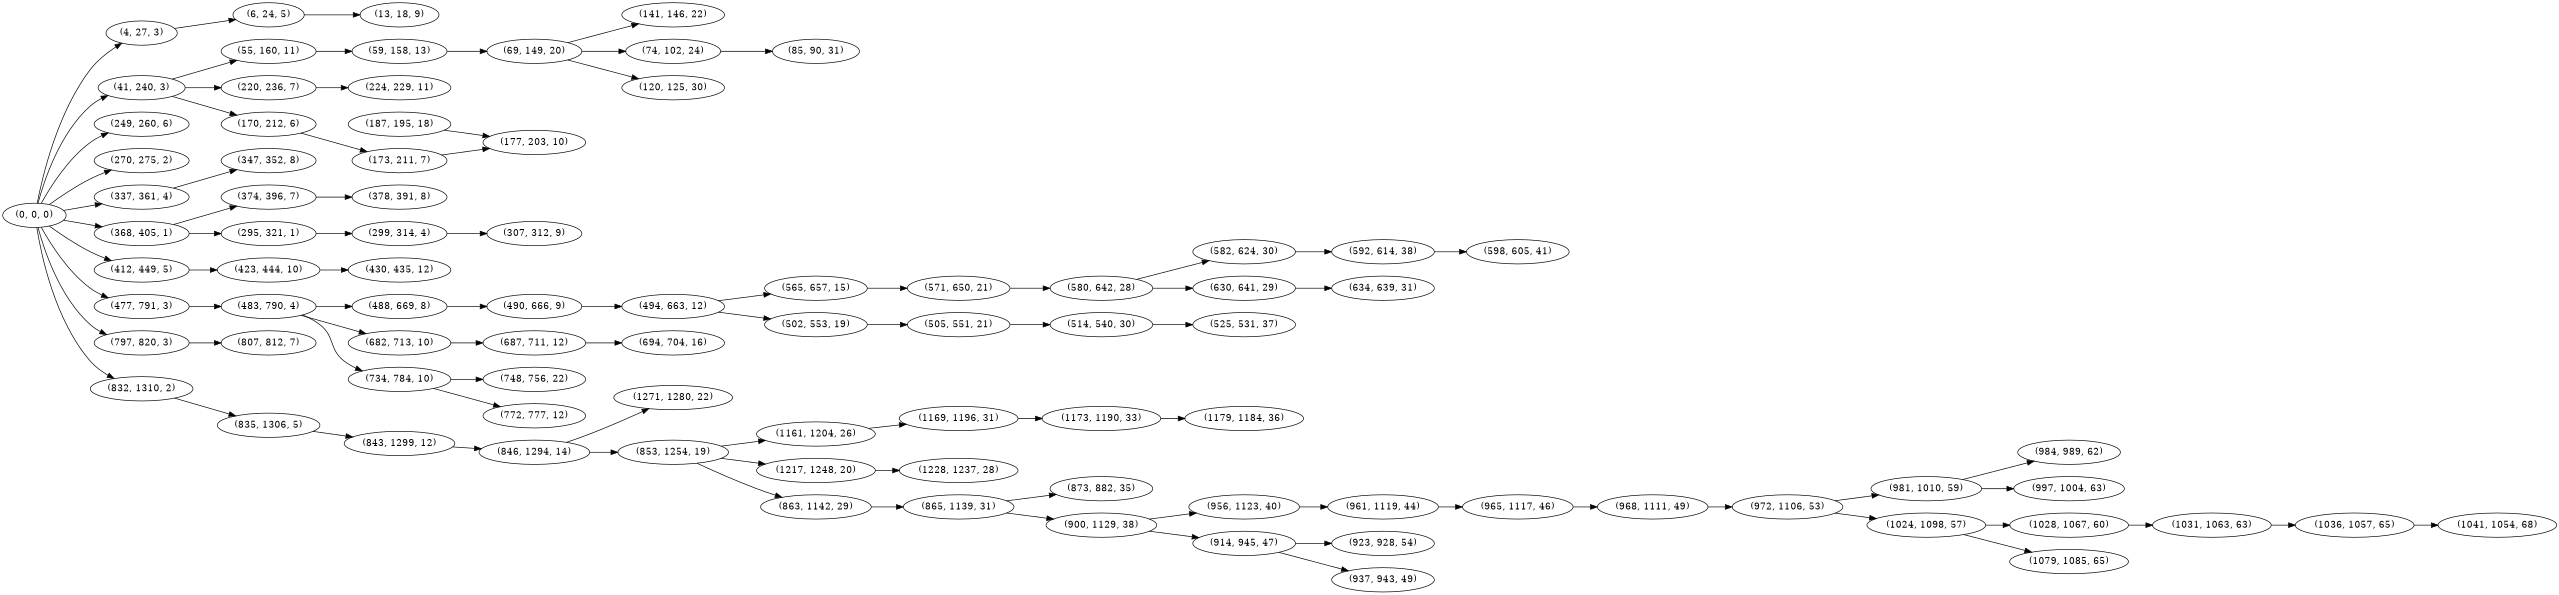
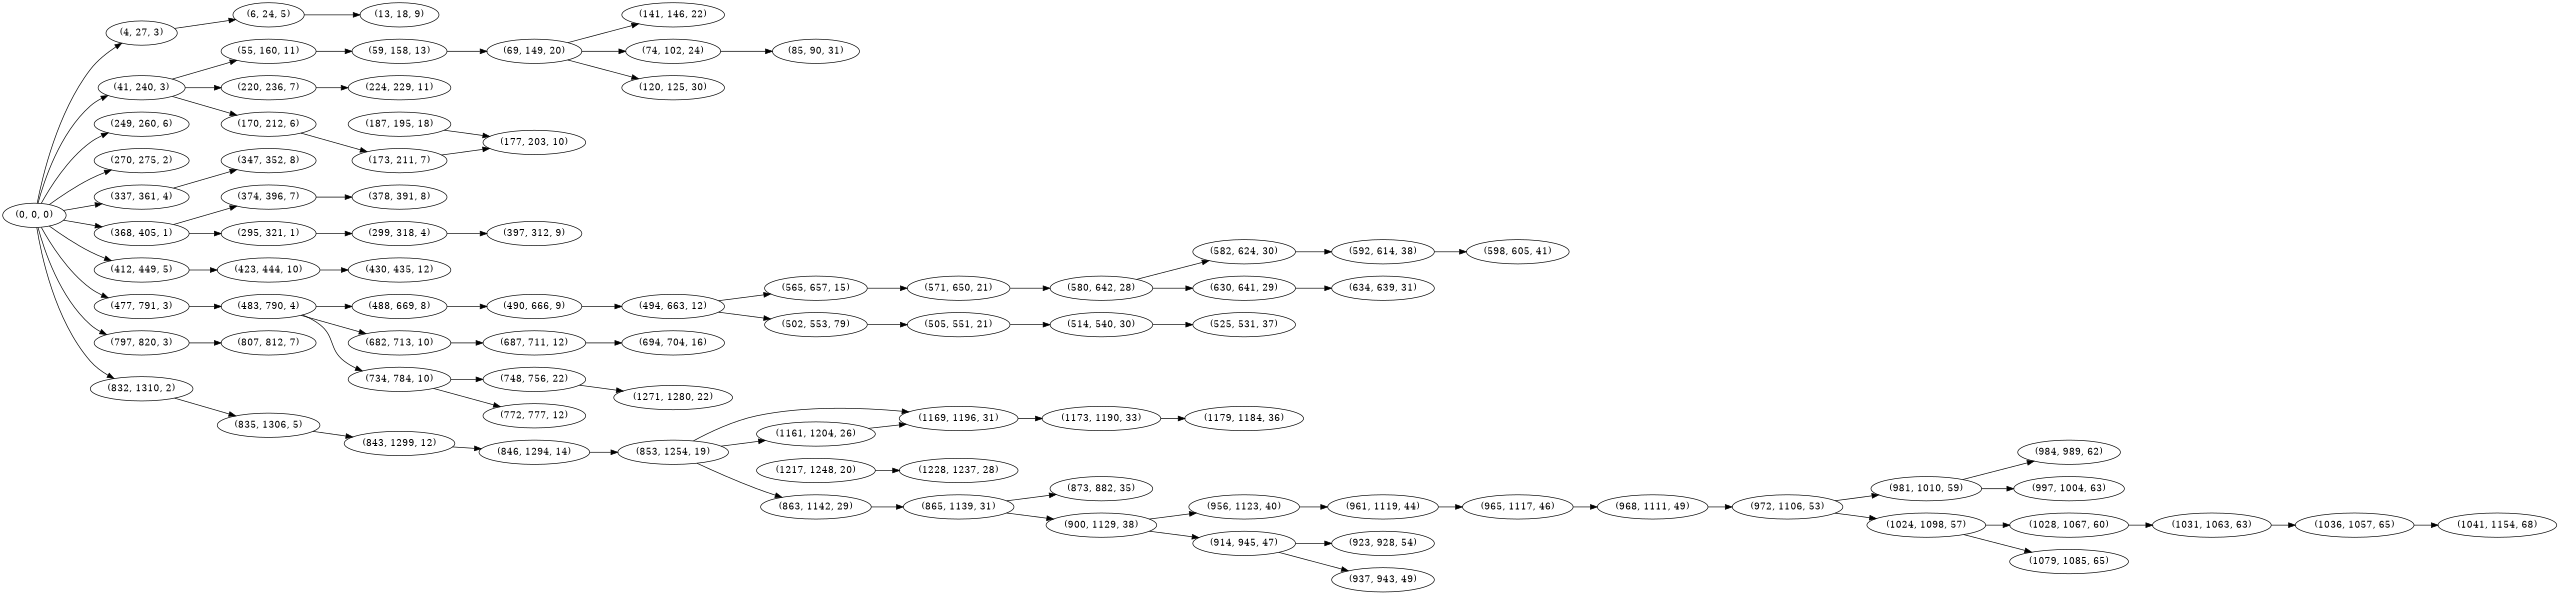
node "(299, 314, 4)": label "(299, 314, 4)" -> "(299, 318, 4)"
node "(307, 312, 9)": label "(307, 312, 9)" -> "(397, 312, 9)"
node "(502, 553, 19)": label "(502, 553, 19)" -> "(502, 553, 79)"
edge "(846, 1294, 14)" -> "(1271, 1280, 22)": now "(748, 756, 22)" -> "(1271, 1280, 22)"
edge "(853, 1254, 19)" -> "(1217, 1248, 20)": now "(853, 1254, 19)" -> "(1169, 1196, 31)"
node "(1041, 1054, 68)": label "(1041, 1054, 68)" -> "(1041, 1154, 68)"
